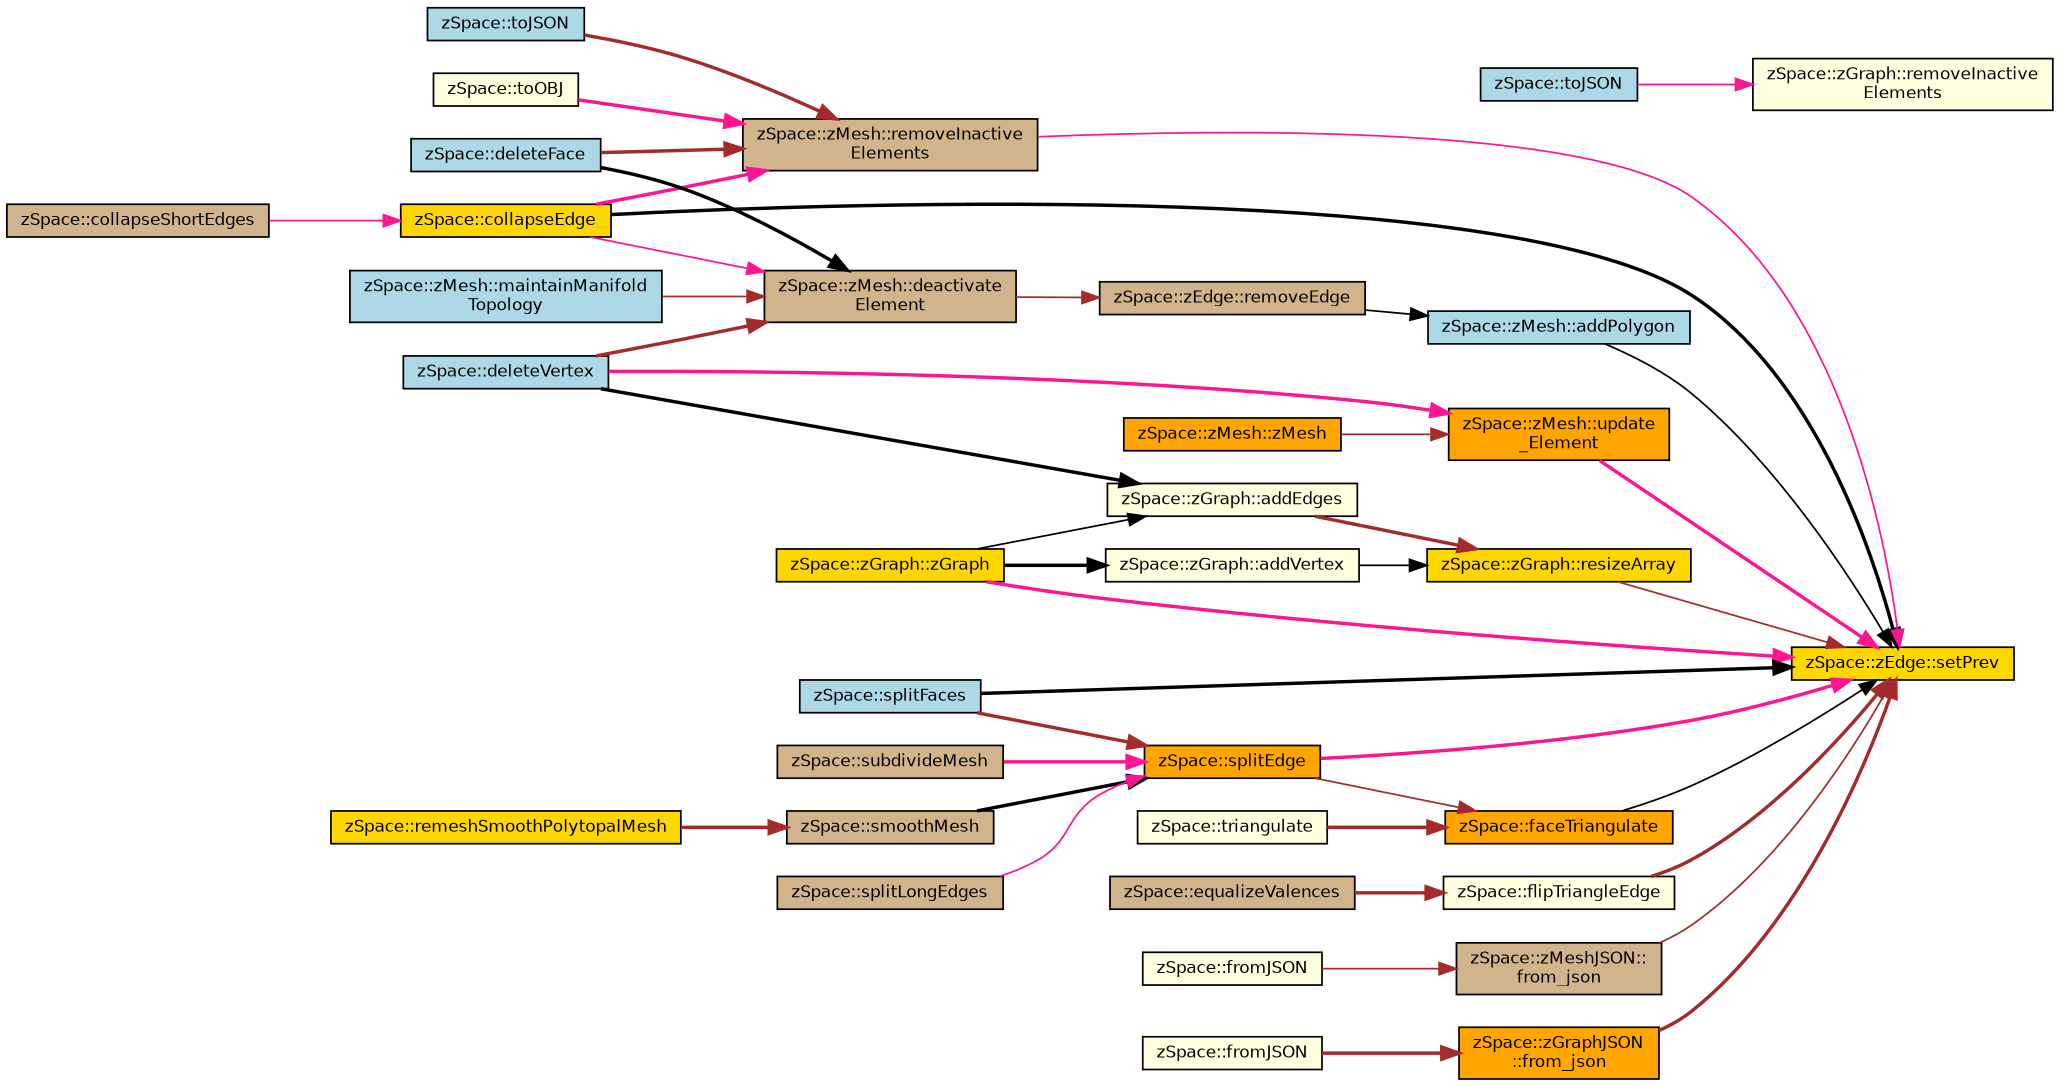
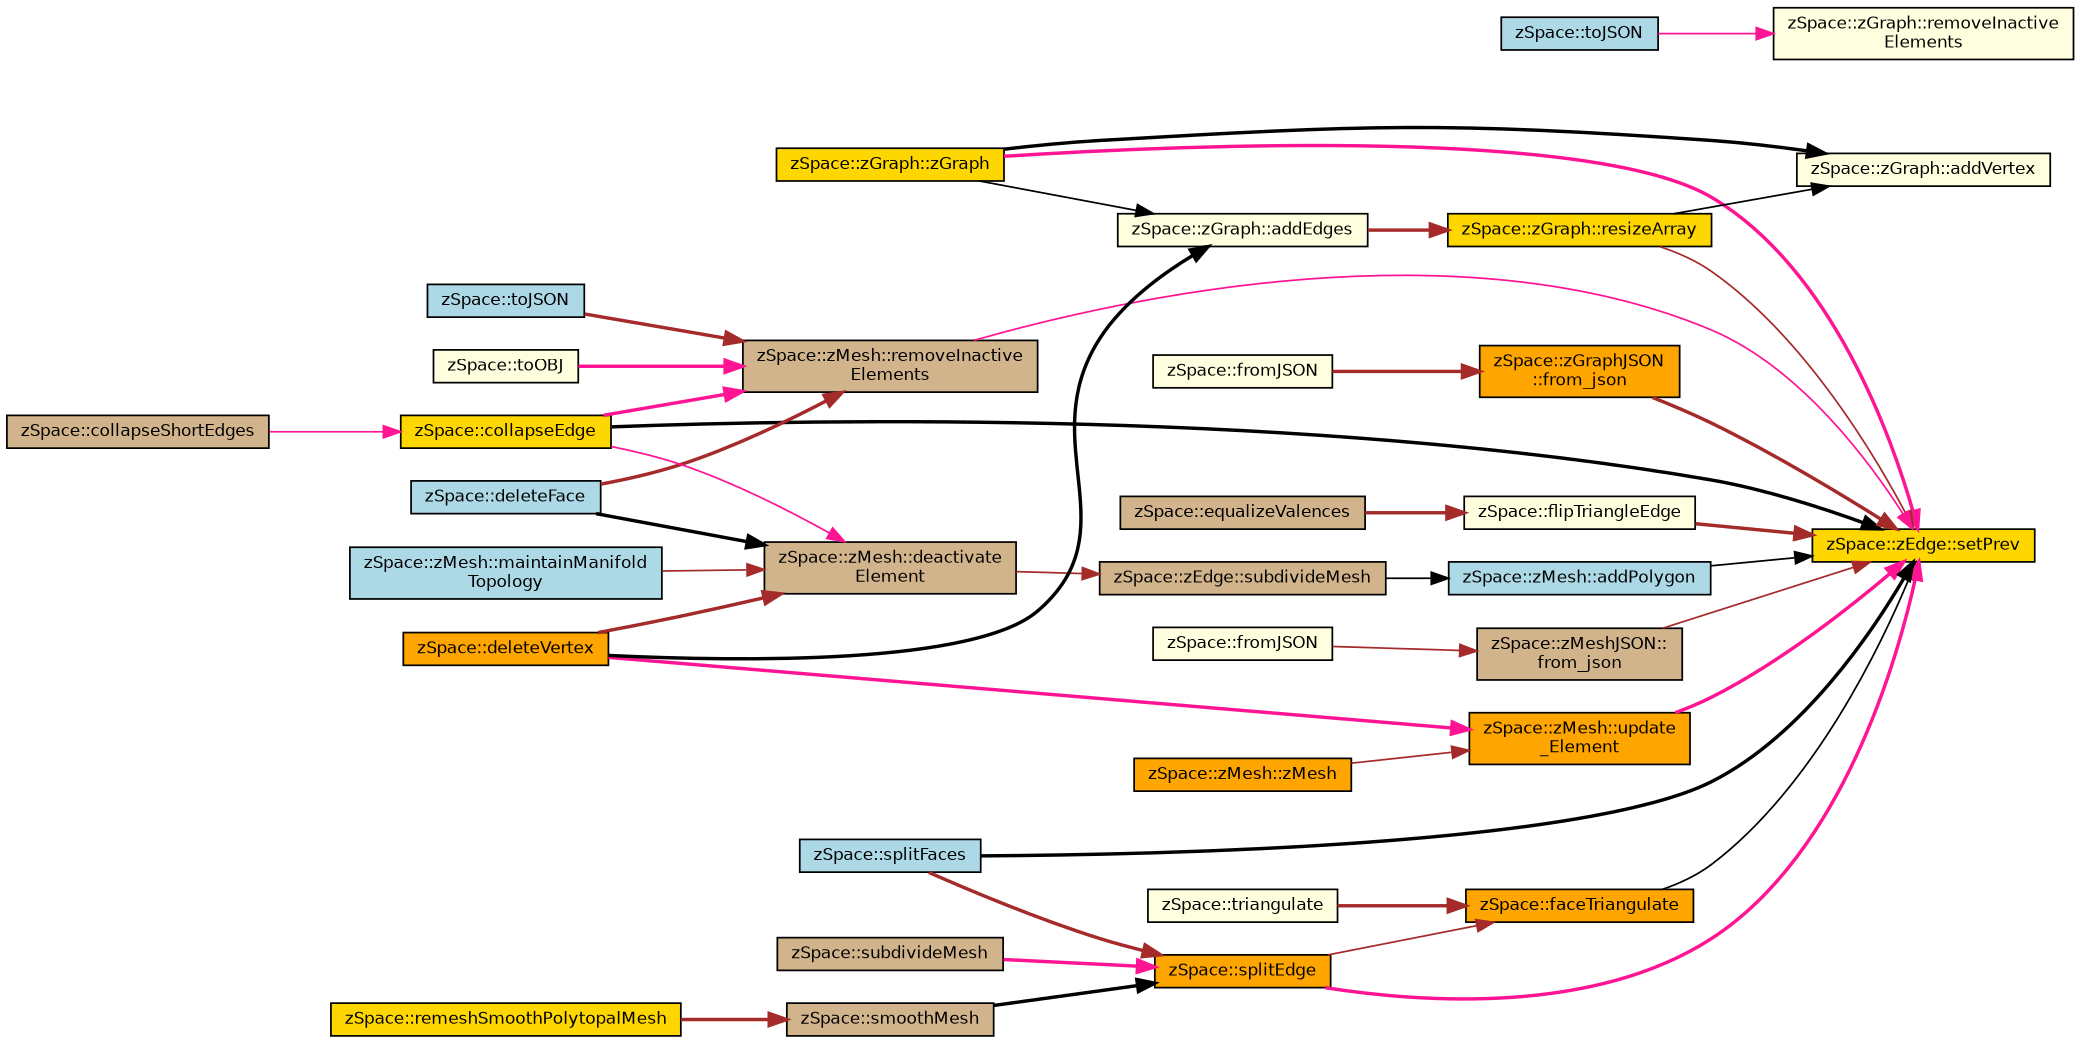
node "zSpace::zEdge::removeEdge": label "zSpace::zEdge::removeEdge" -> "zSpace::zEdge::subdivideMesh"
node "zSpace::deleteVertex": fillcolor lightblue -> orange
edge "zSpace::zGraph::addVertex" -> "zSpace::zGraph::resizeArray": reversed
node "zSpace::splitLongEdges": removed
